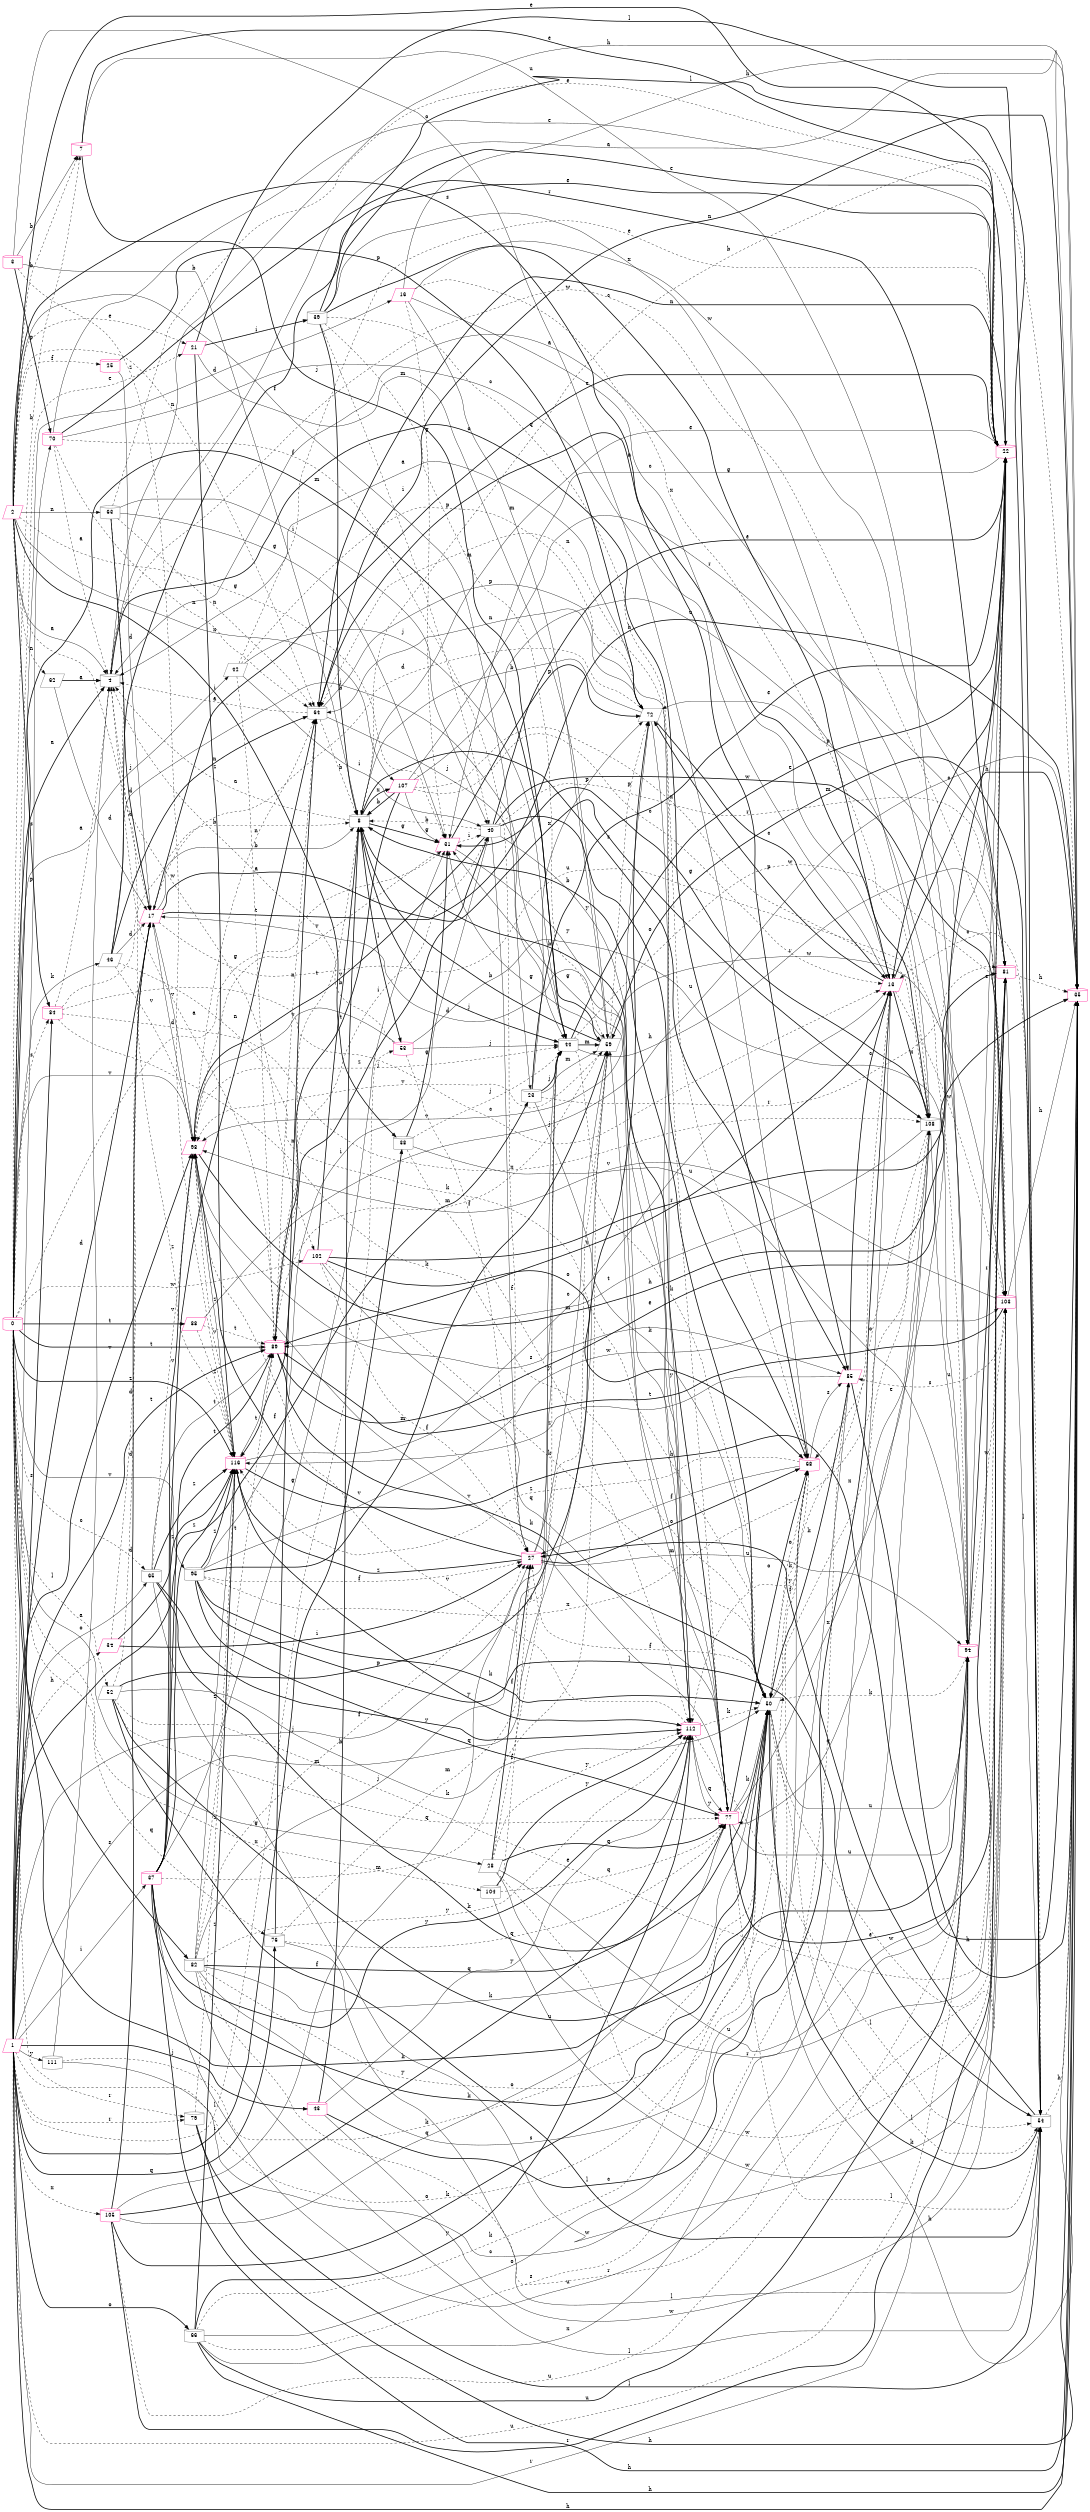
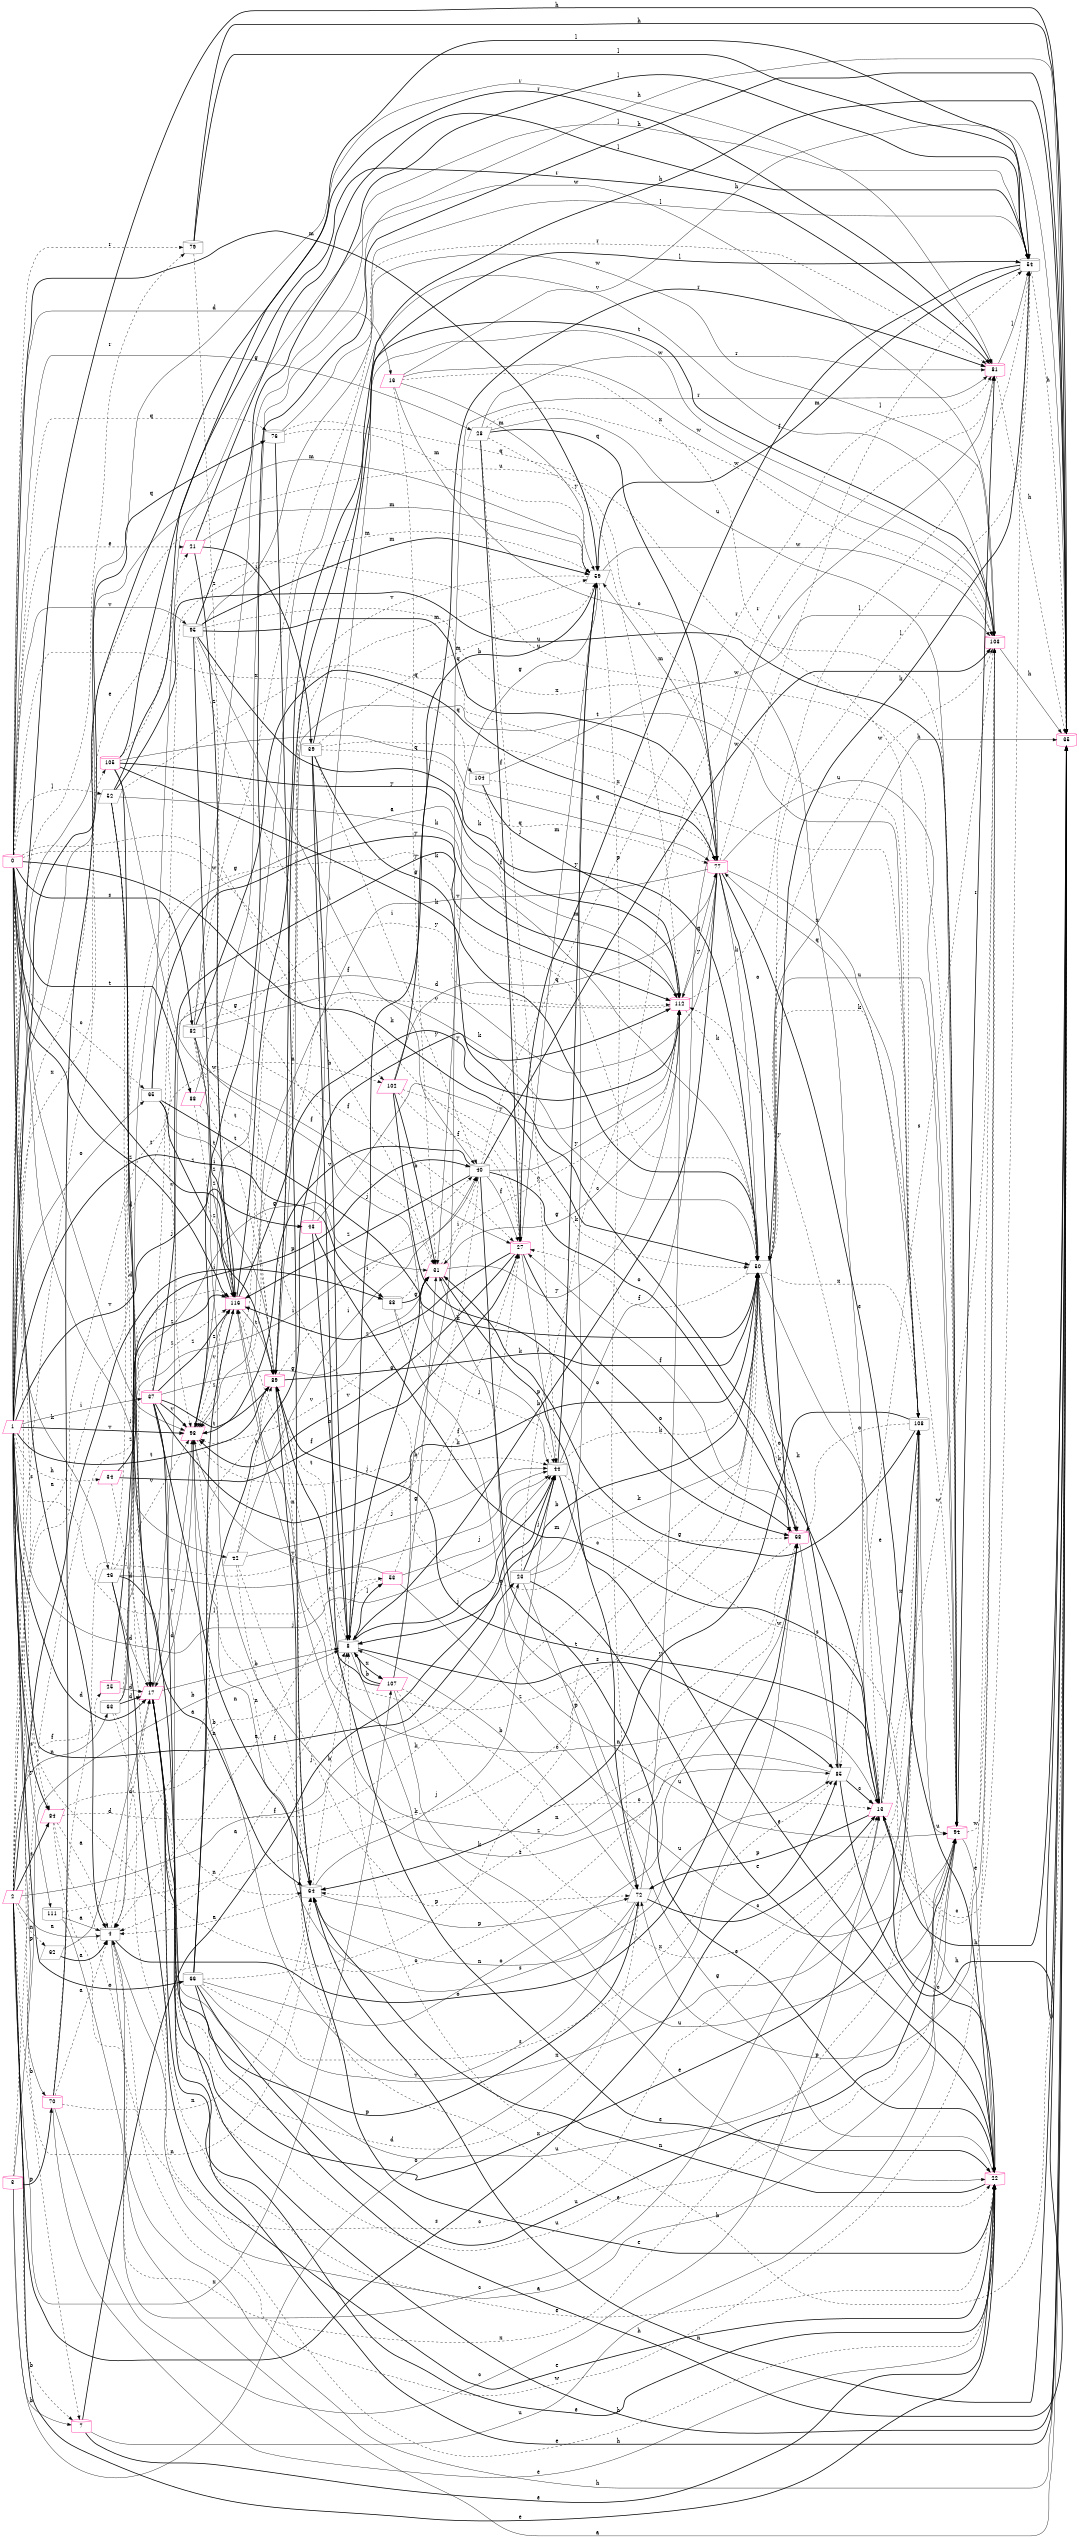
edge "25" -> "72": now "25" -> "40"
edge "39" -> "108": style solid -> dashed
node "84": shape cylinder -> parallelogram
edge "102" -> "8": now "102" -> "31"
node "85": color deeppink -> gray40
edge "27" -> "94": removed, label "u"
edge "34" -> "27": label "i" -> "f"
